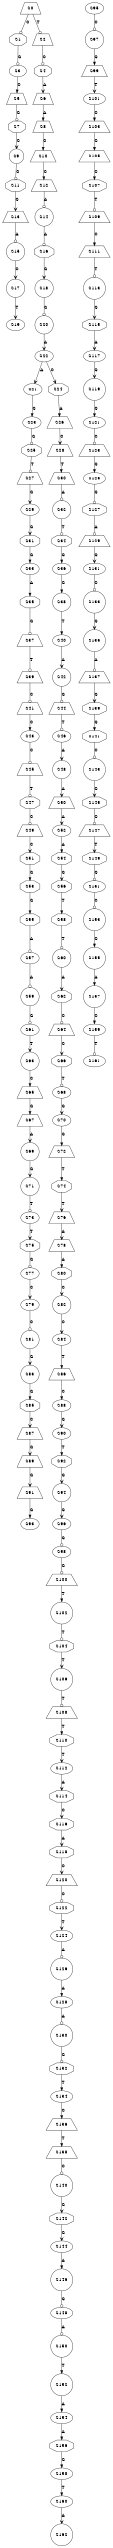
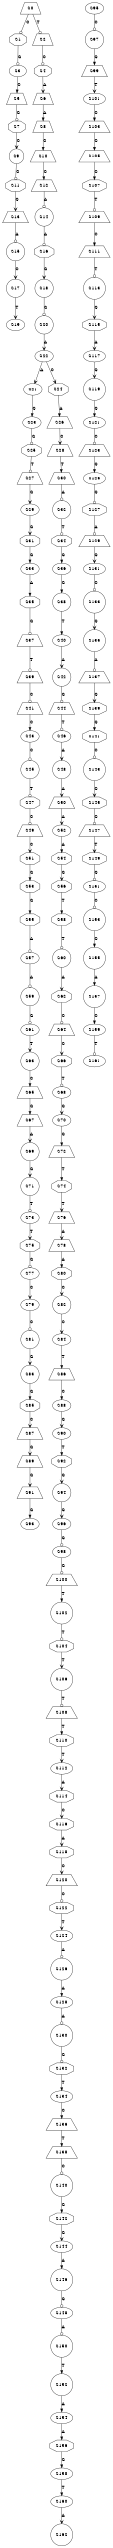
node "S45": shape trapezium -> circle
edge "S140" -> "S142": arrowhead vee -> normal
